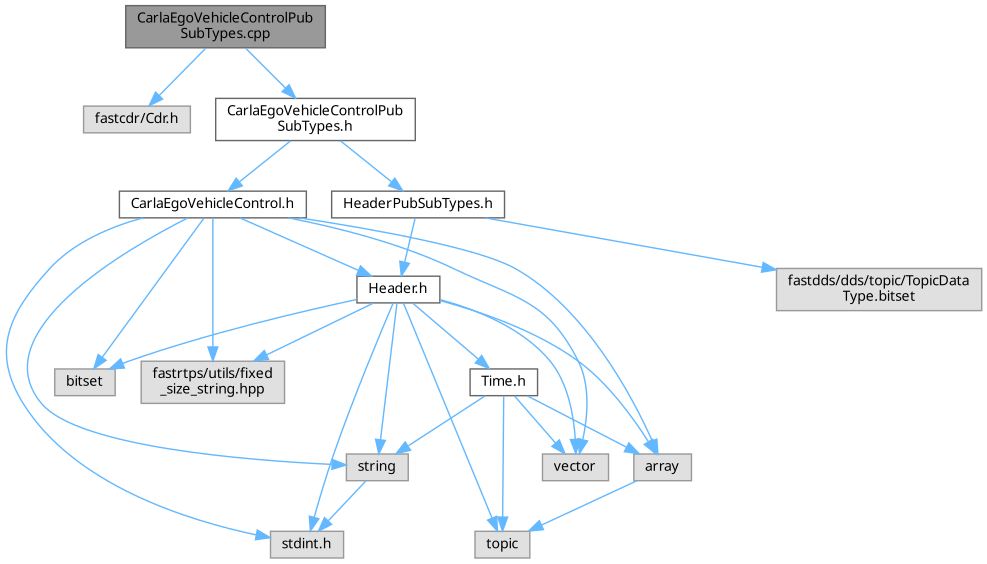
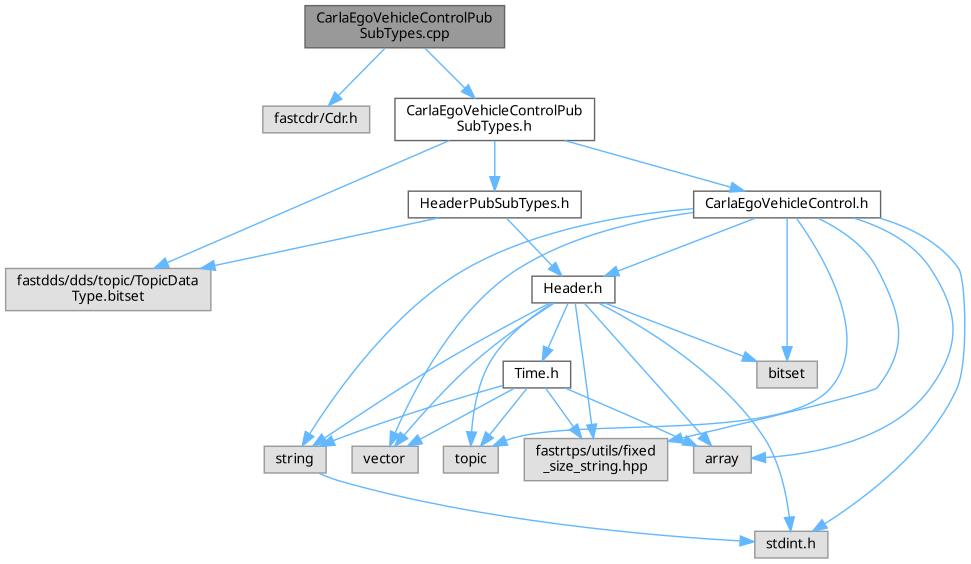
edge "CarlaEgoVehicleControlPub SubTypes.h" -> "fastdds/dds/topic/TopicData Type.bitset": added
edge "Time.h" -> "fastrtps/utils/fixed _size_string.hpp": added
edge "array" -> "topic": now "CarlaEgoVehicleControl.h" -> "topic"
